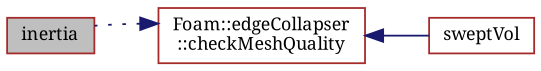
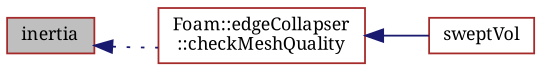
edge "inertia" -> "Foam::edgeCollapser ::checkMeshQuality": reversed
